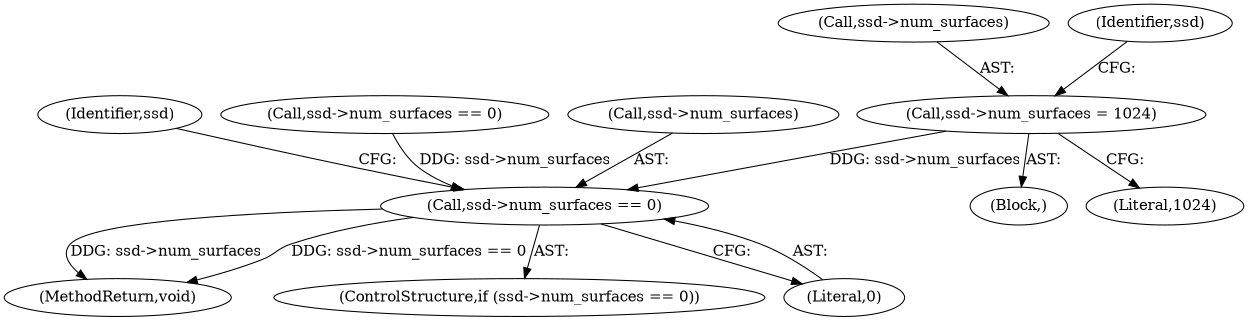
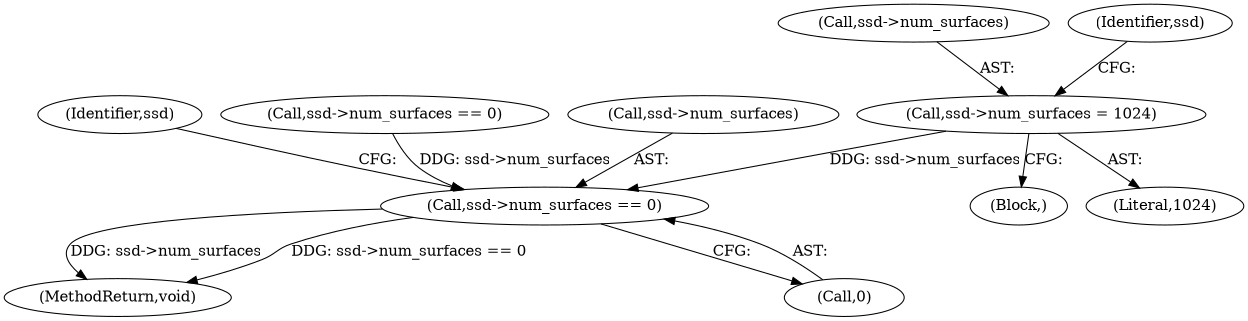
edge "(Call,ssd->num_surfaces = 1024)" -> "(Block,)": label "AST: " -> "CFG: "
edge "(Call,ssd->num_surfaces = 1024)" -> "(Literal,1024)": label "CFG: " -> "AST: "
node "(ControlStructure,if (ssd->num_surfaces == 0))": removed
node "(Literal,0)": label "(Literal,0)" -> "(Call,0)"
